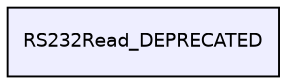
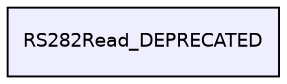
node "RS232Read_DEPRECATED": label "RS232Read_DEPRECATED" -> "RS282Read_DEPRECATED"
